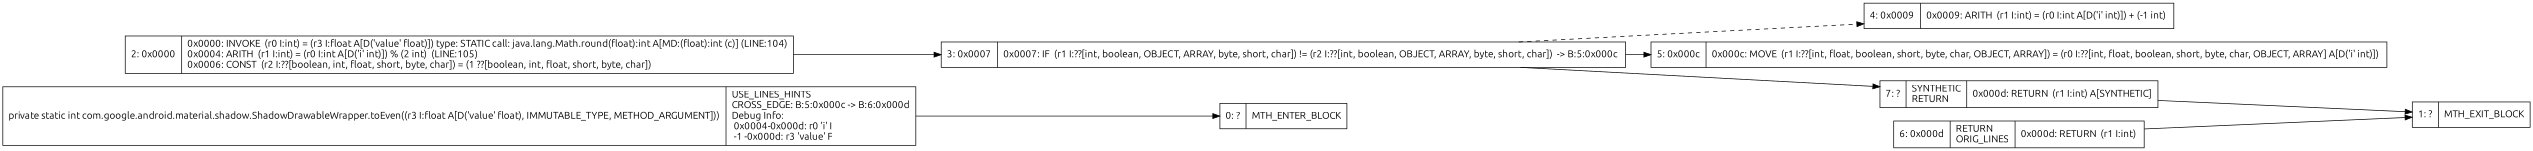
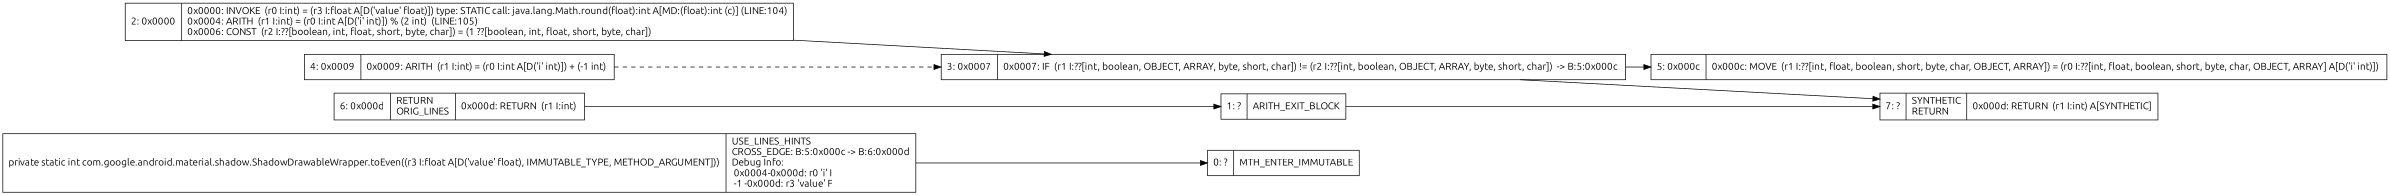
edge "3: 0x0007" -> "4: 0x0009": reversed
edge "7: ?" -> "1: ?": reversed
node "1: ?": text "MTH_EXIT_BLOCK" -> "ARITH_EXIT_BLOCK"
node "0: ?": text "MTH_ENTER_BLOCK" -> "MTH_ENTER_IMMUTABLE"
